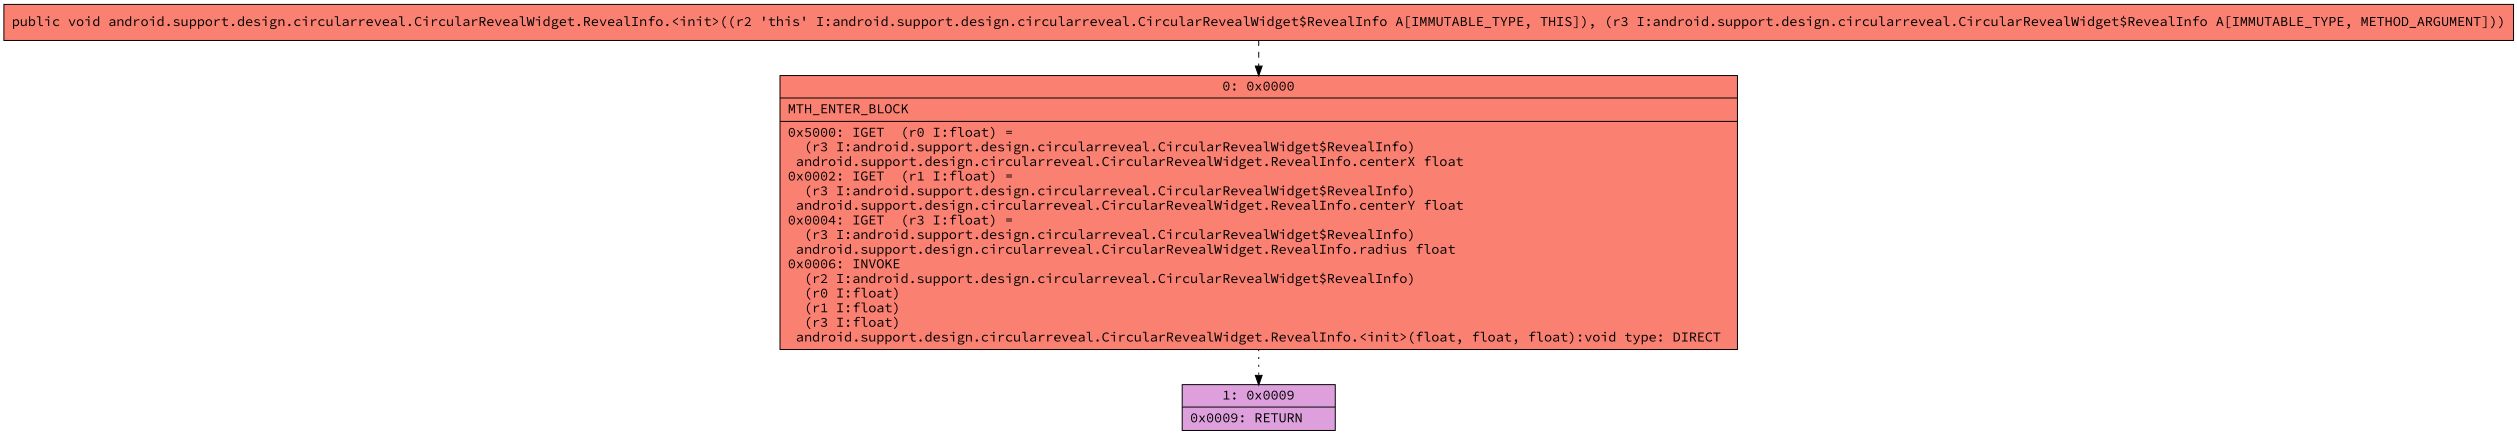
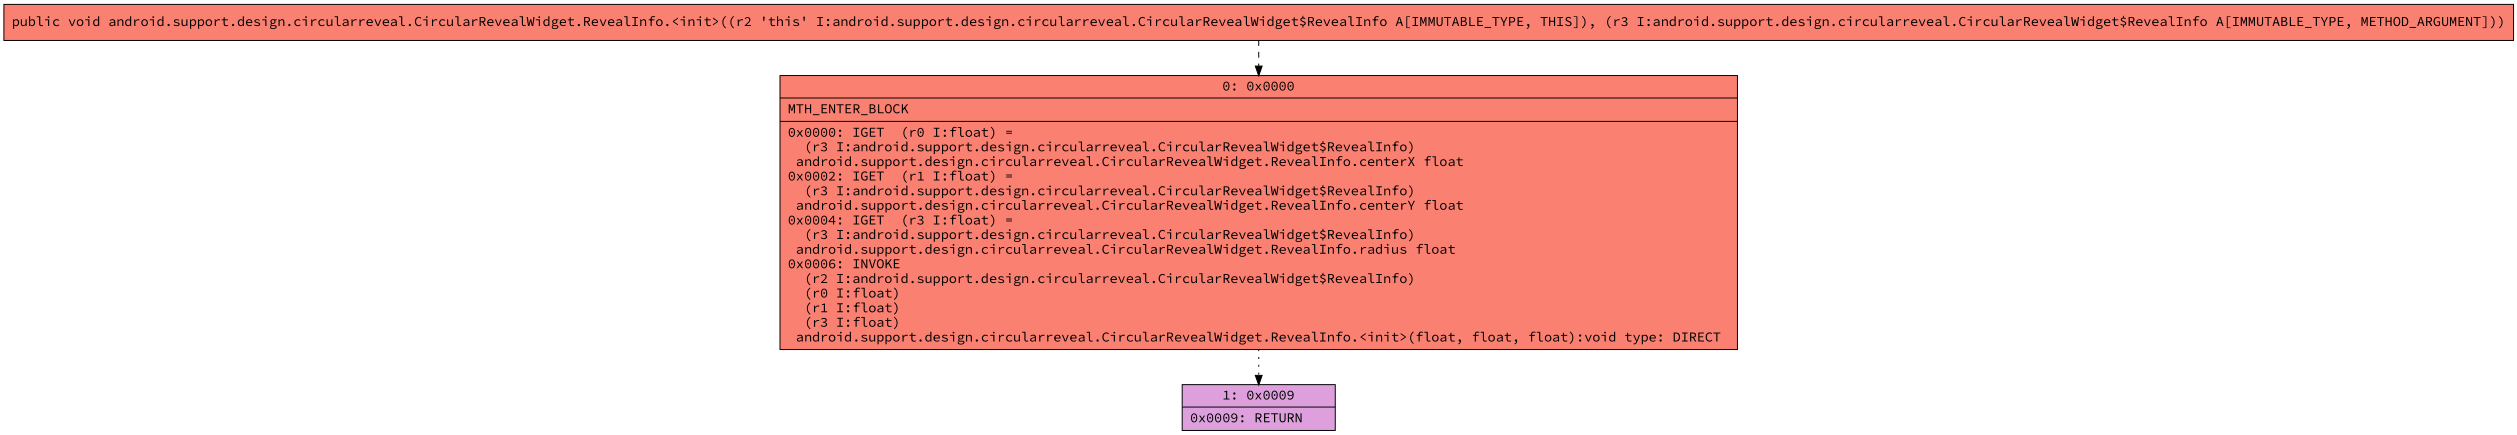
node "0: 0x0000": text "0x5000: IGET  (r0 I:float) =" -> "0x0000: IGET  (r0 I:float) ="
